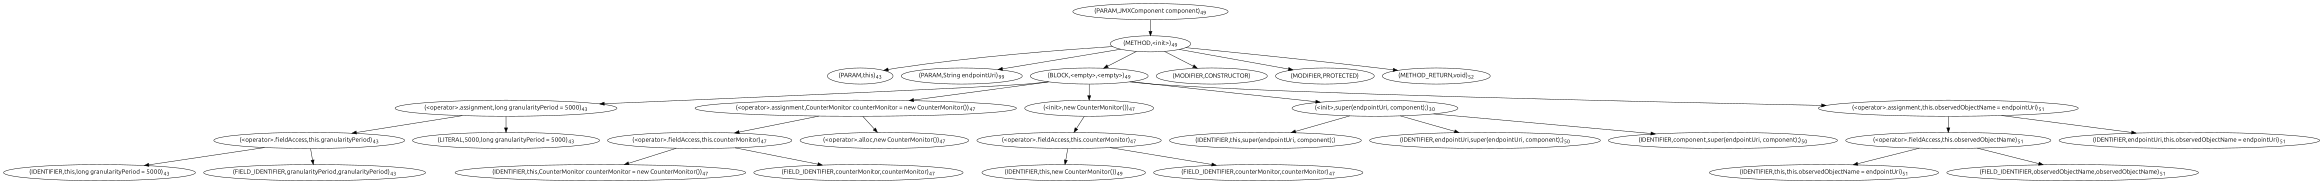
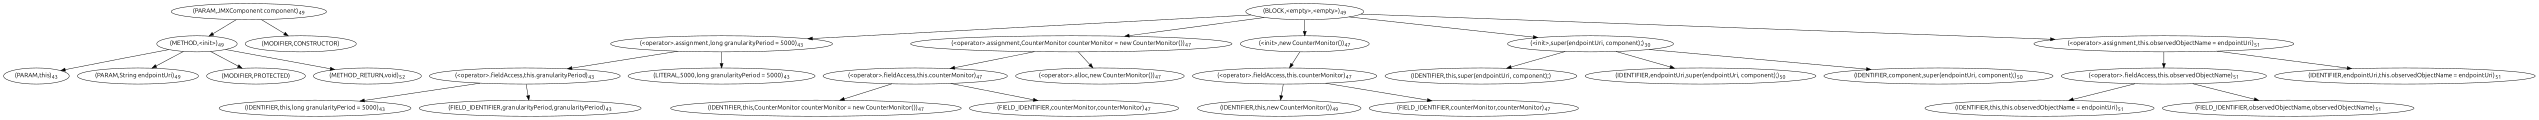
edge "(METHOD,<init>)" -> "(BLOCK,<empty>,<empty>)": removed
edge "(METHOD,<init>)" -> "(MODIFIER,CONSTRUCTOR)": now "(PARAM,JMXComponent component)" -> "(MODIFIER,CONSTRUCTOR)"
node "(PARAM,String endpointUri)": text "99" -> "49"
